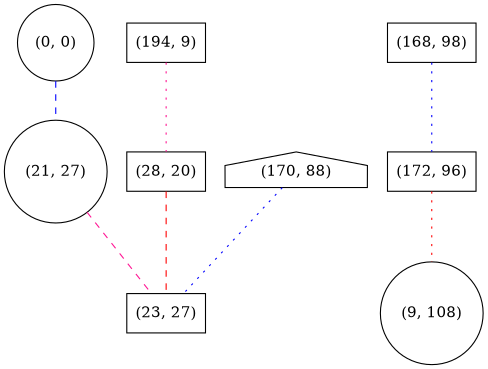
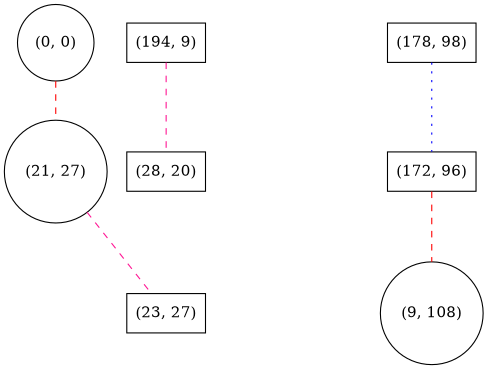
node "(168, 98)": label "(168, 98)" -> "(178, 98)"
edge "(0, 0)" -- "(21, 27)": color blue -> red
edge "(194, 9)" -- "(28, 20)": style dotted -> dashed
node "(170, 88)": removed
edge "(172, 96)" -- "(9, 108)": style dotted -> dashed
edge "(28, 20)" -- "(23, 27)": removed
